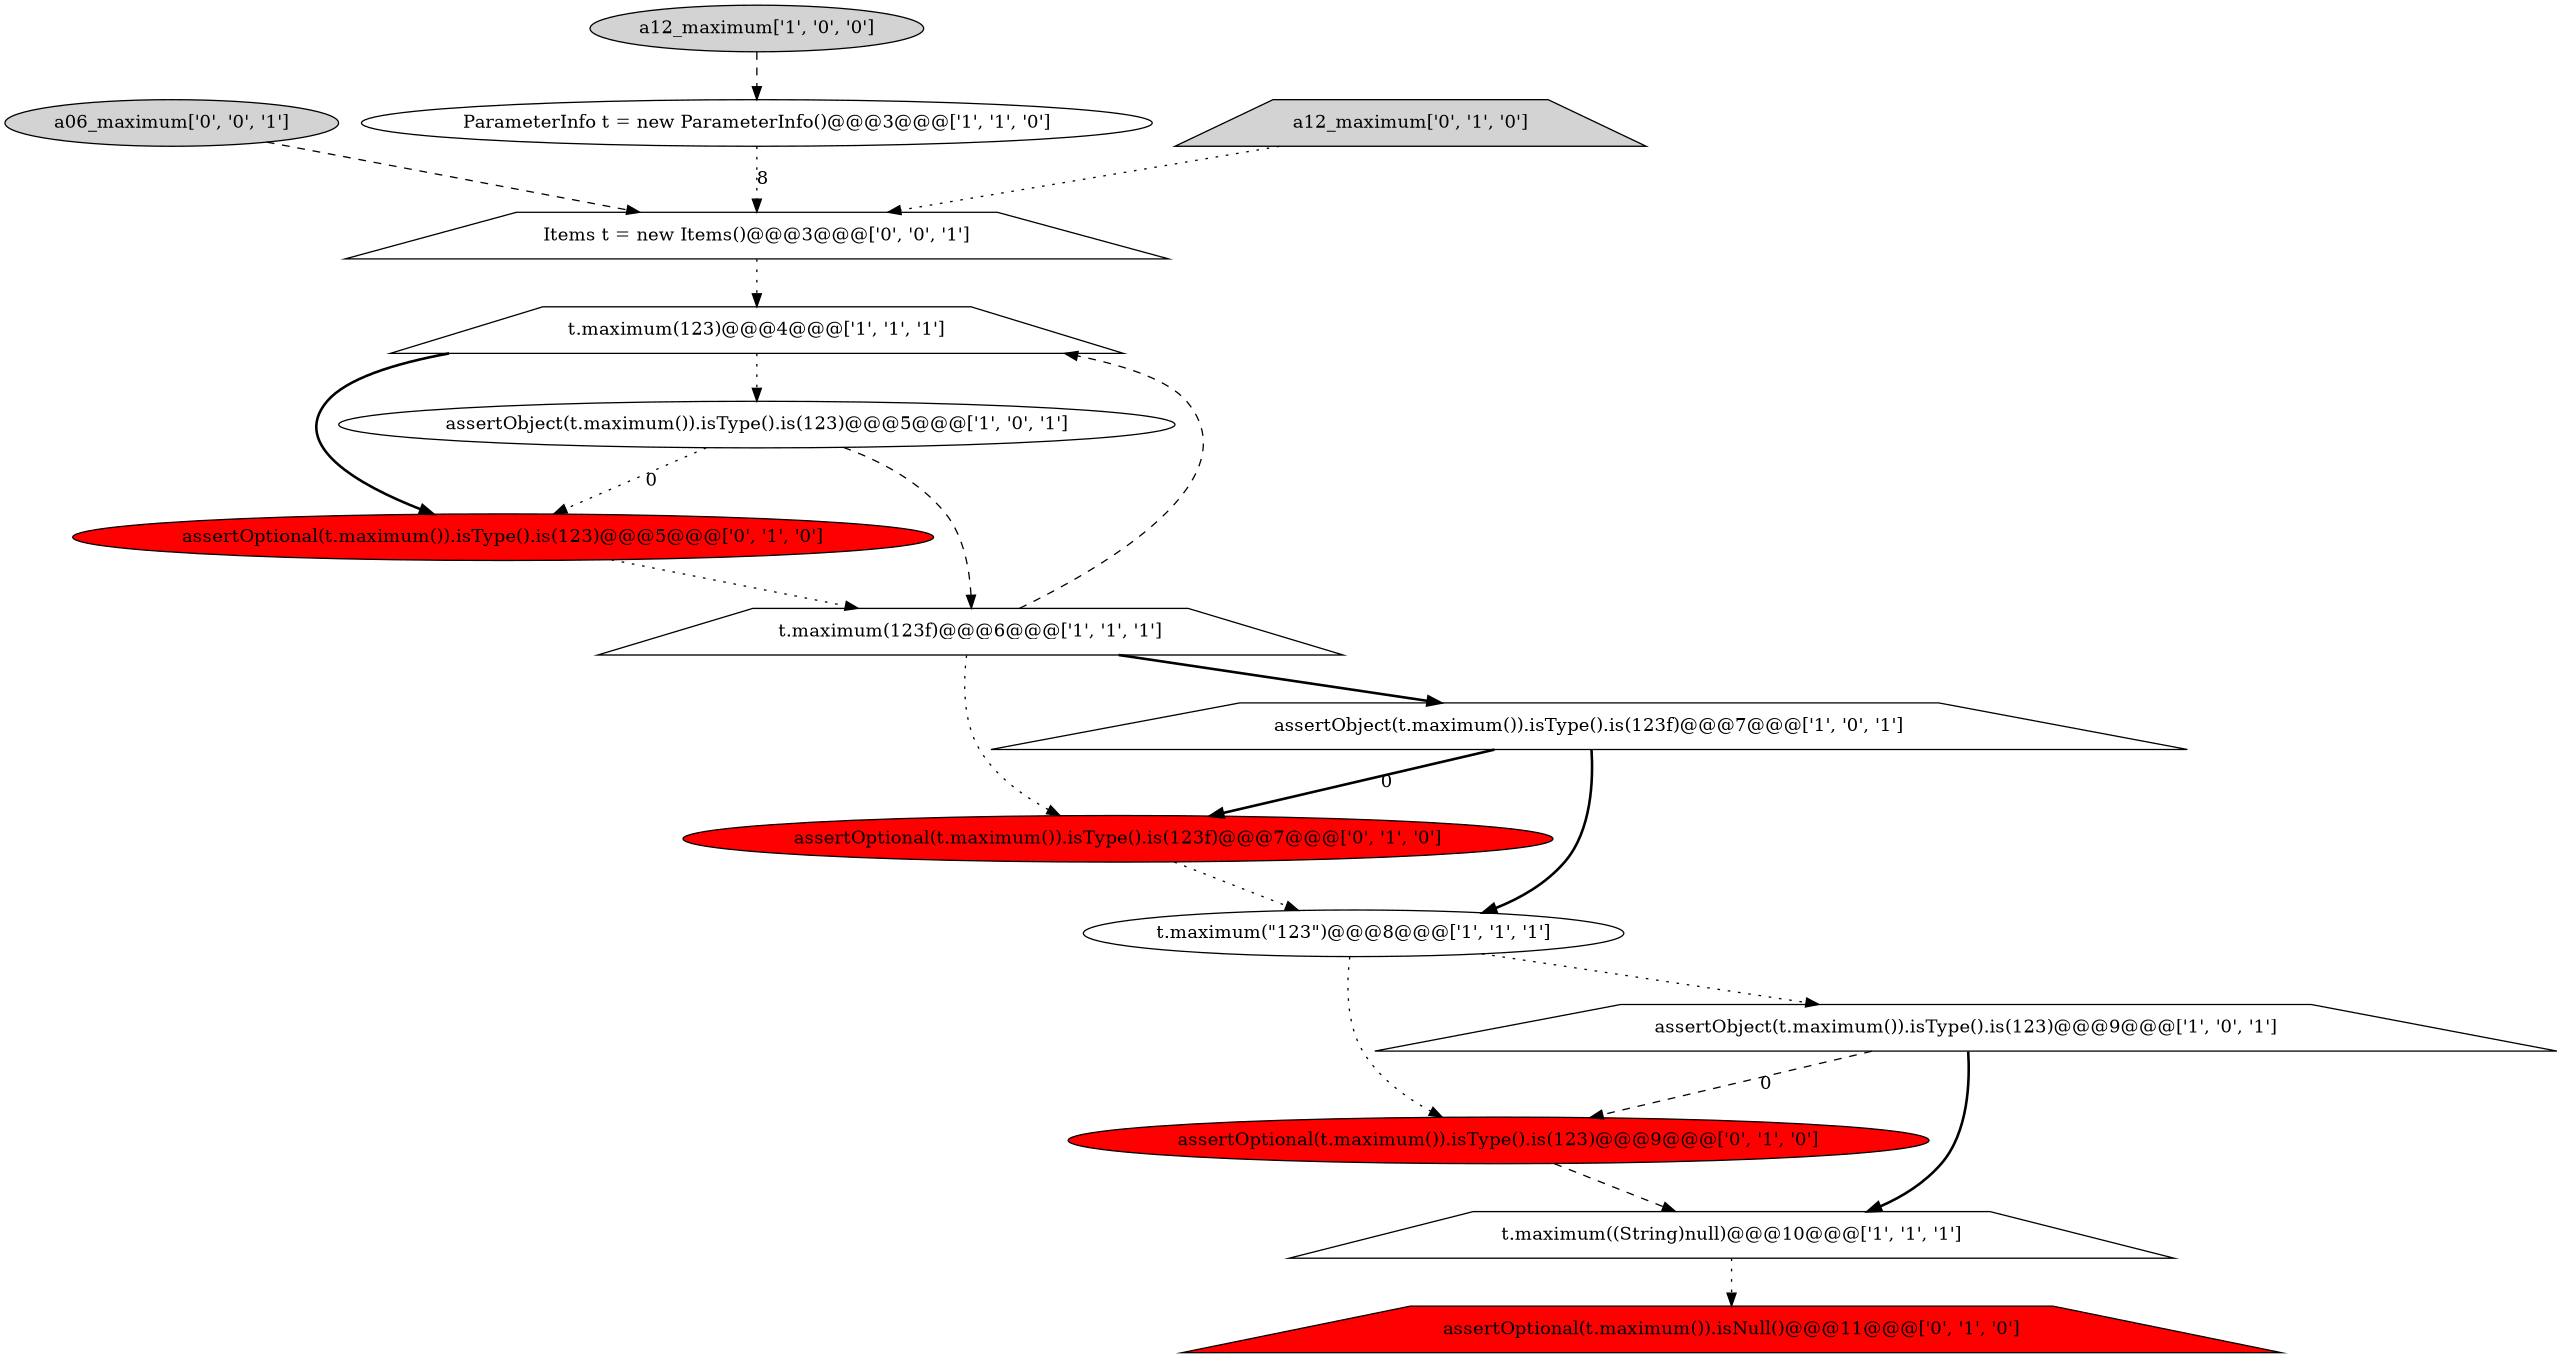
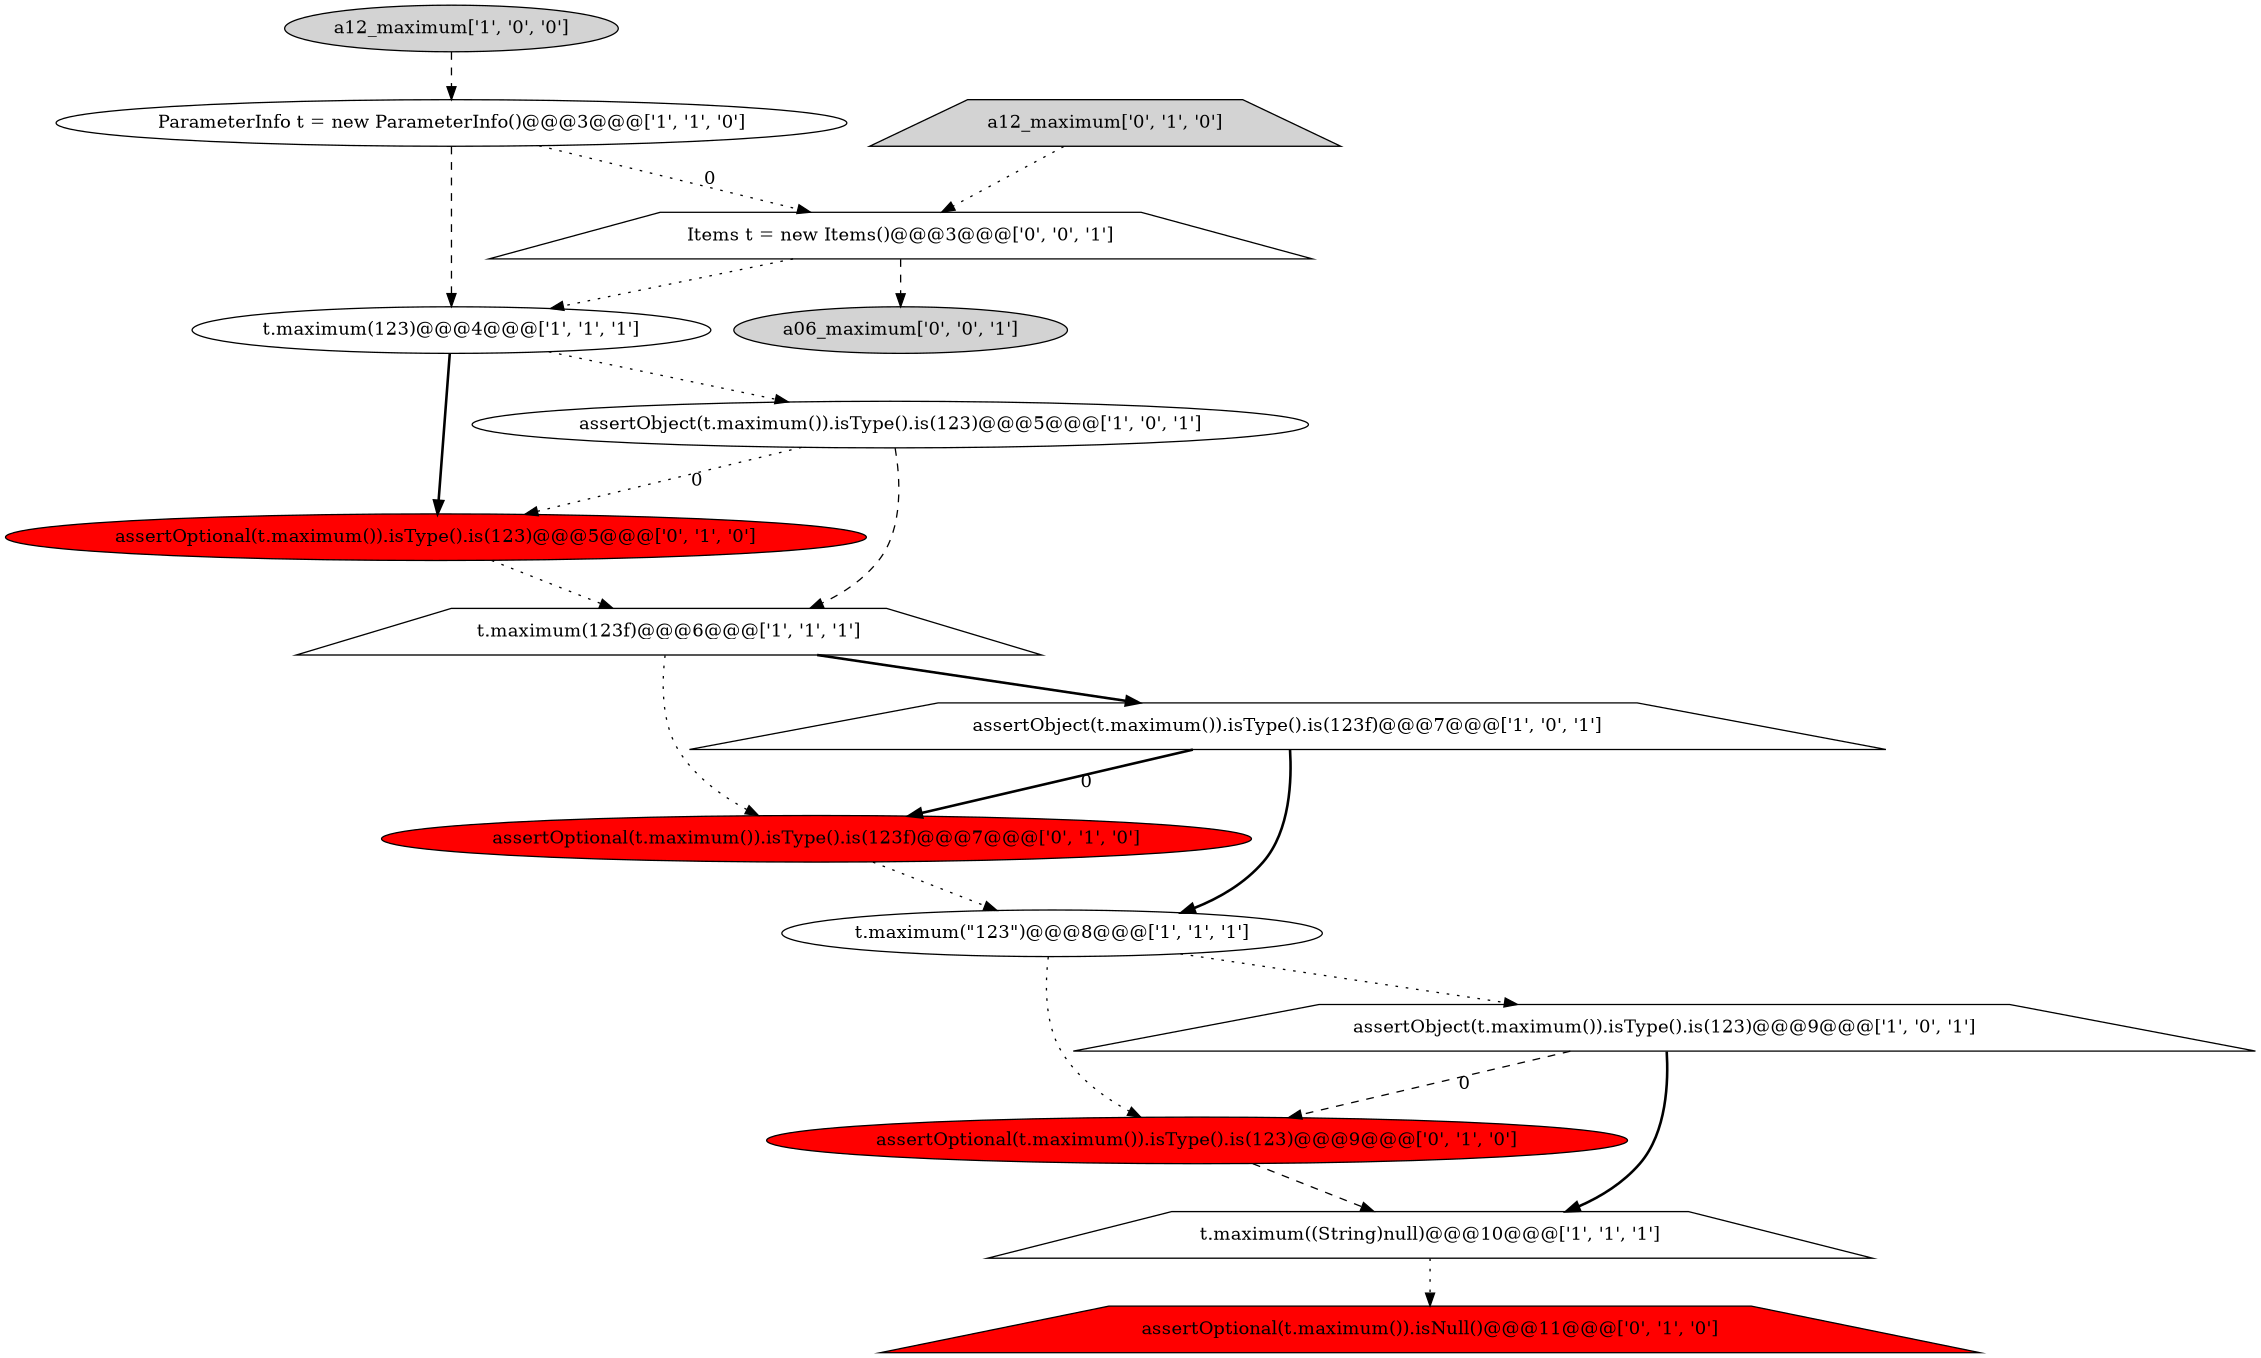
edge "a06_maximum['0', '0', '1']" -> "Items t = new Items()@@@3@@@['0', '0', '1']": reversed
edge "ParameterInfo t = new ParameterInfo()@@@3@@@['1', '1', '0']" -> "Items t = new Items()@@@3@@@['0', '0', '1']": label "8" -> "0"
node "t.maximum(123)@@@4@@@['1', '1', '1']": shape trapezium -> ellipse
edge "t.maximum(123f)@@@6@@@['1', '1', '1']" -> "t.maximum(123)@@@4@@@['1', '1', '1']": now "ParameterInfo t = new ParameterInfo()@@@3@@@['1', '1', '0']" -> "t.maximum(123)@@@4@@@['1', '1', '1']"
